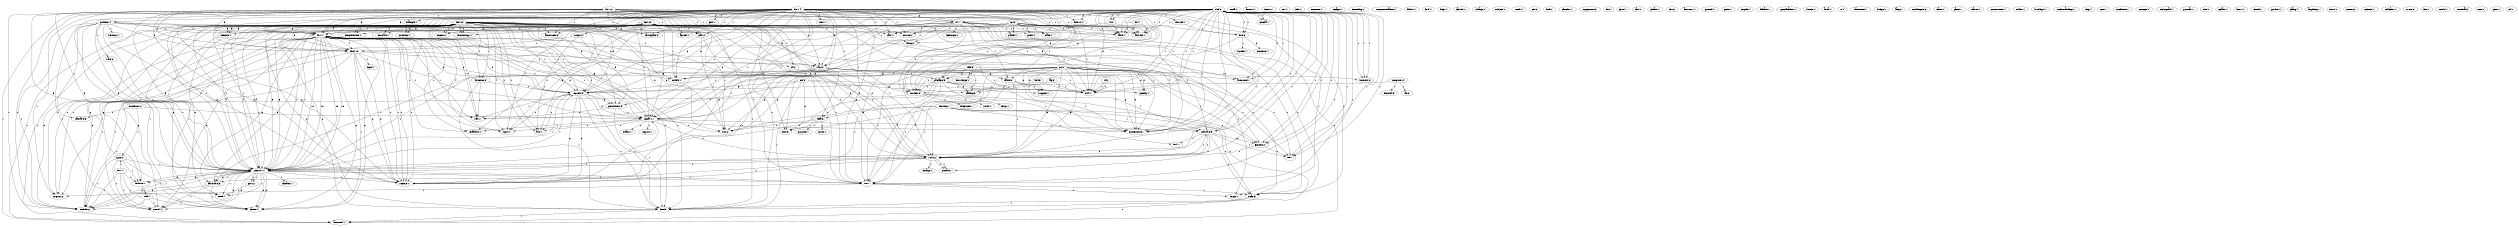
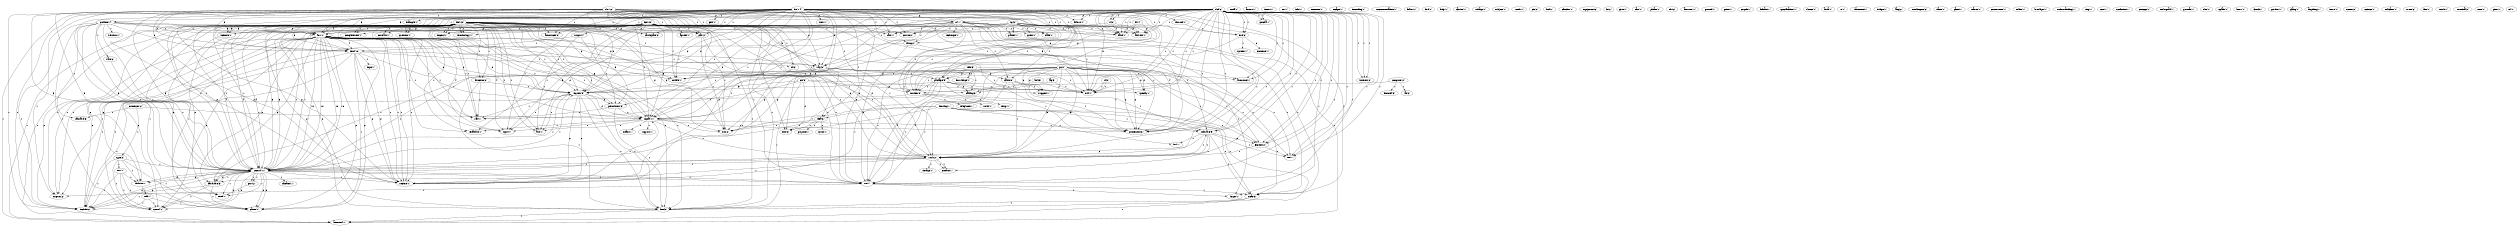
edge "ok(2)" -> "interest(2)": removed, label "1"
edge "xon(1)" -> "type(2)": reversed
